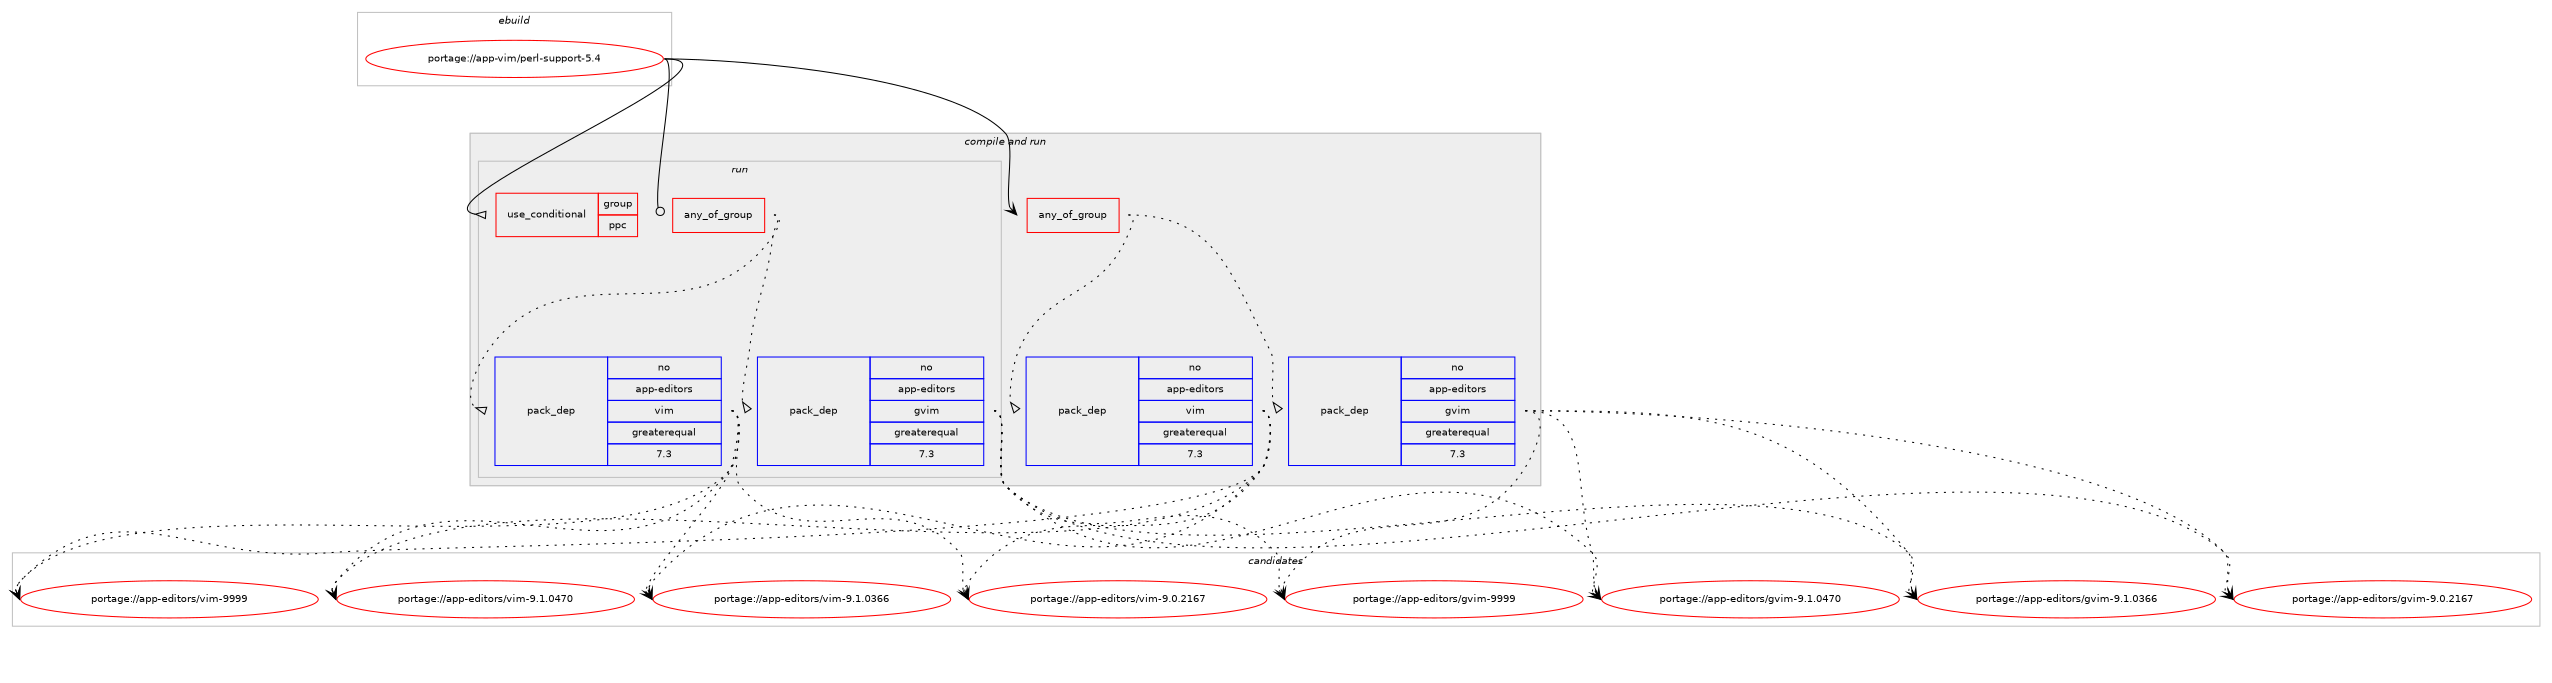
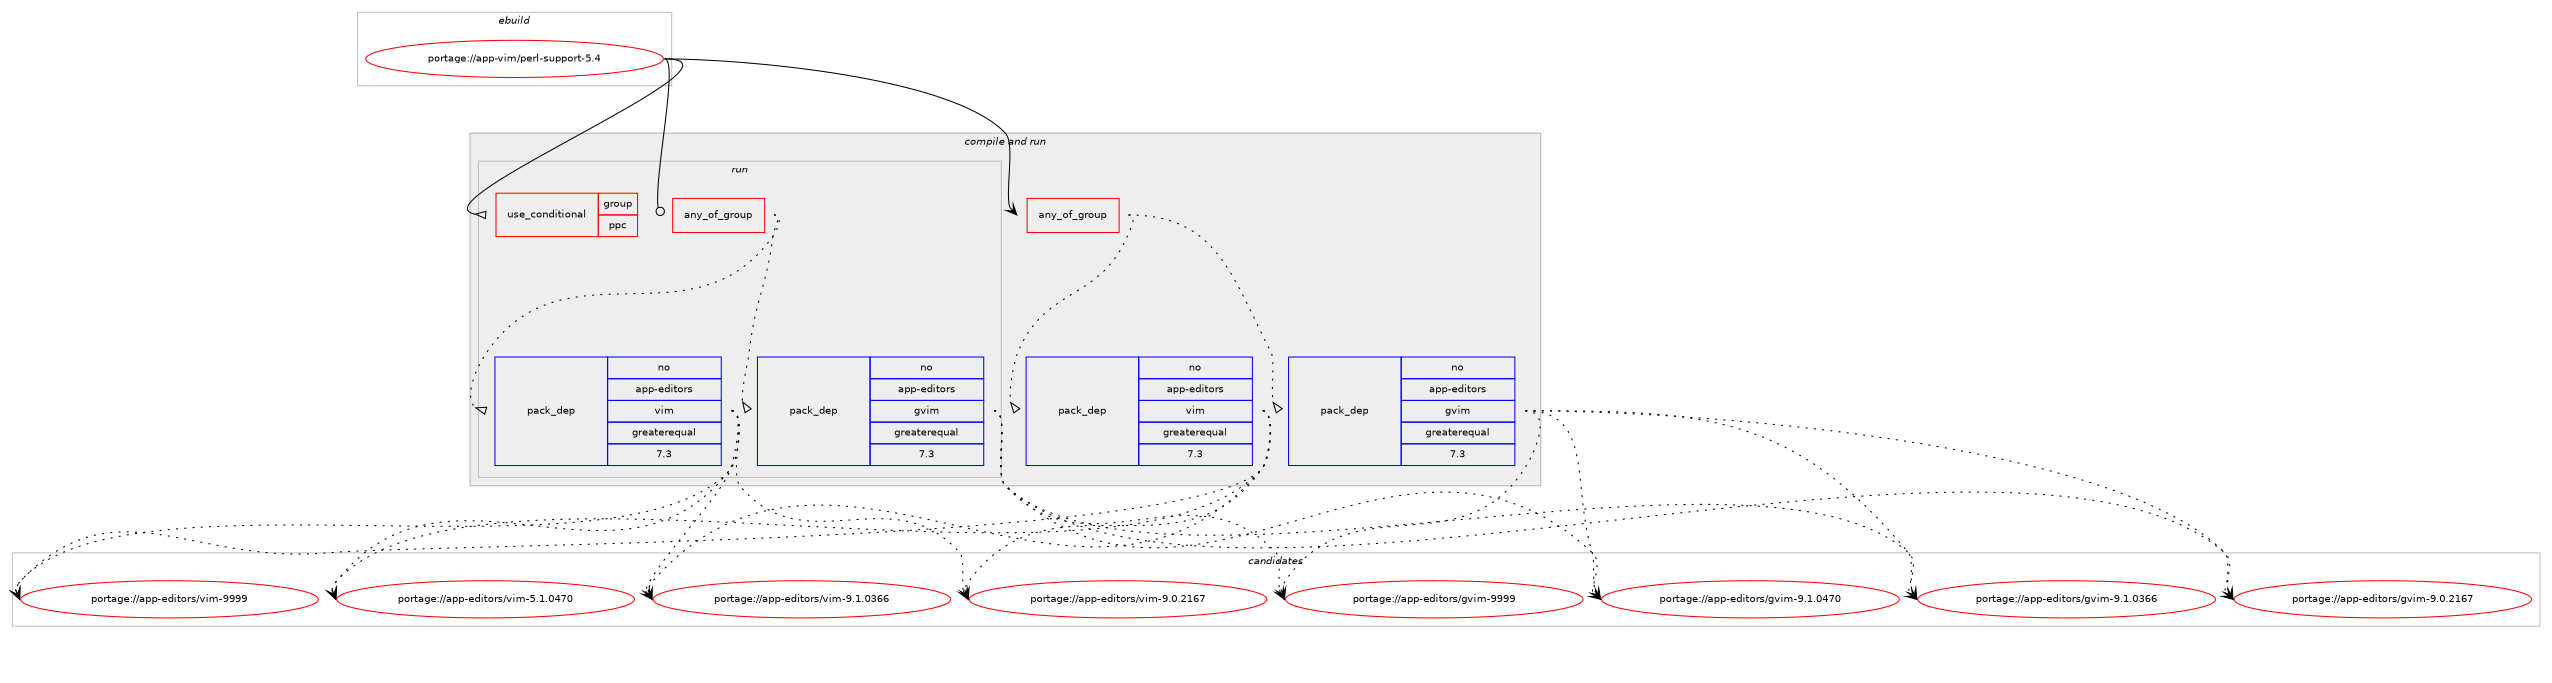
node "portage://app-editors/vim-9.1.0470": label "portage://app-editors/vim-9.1.0470" -> "portage://app-editors/vim-5.1.0470"
